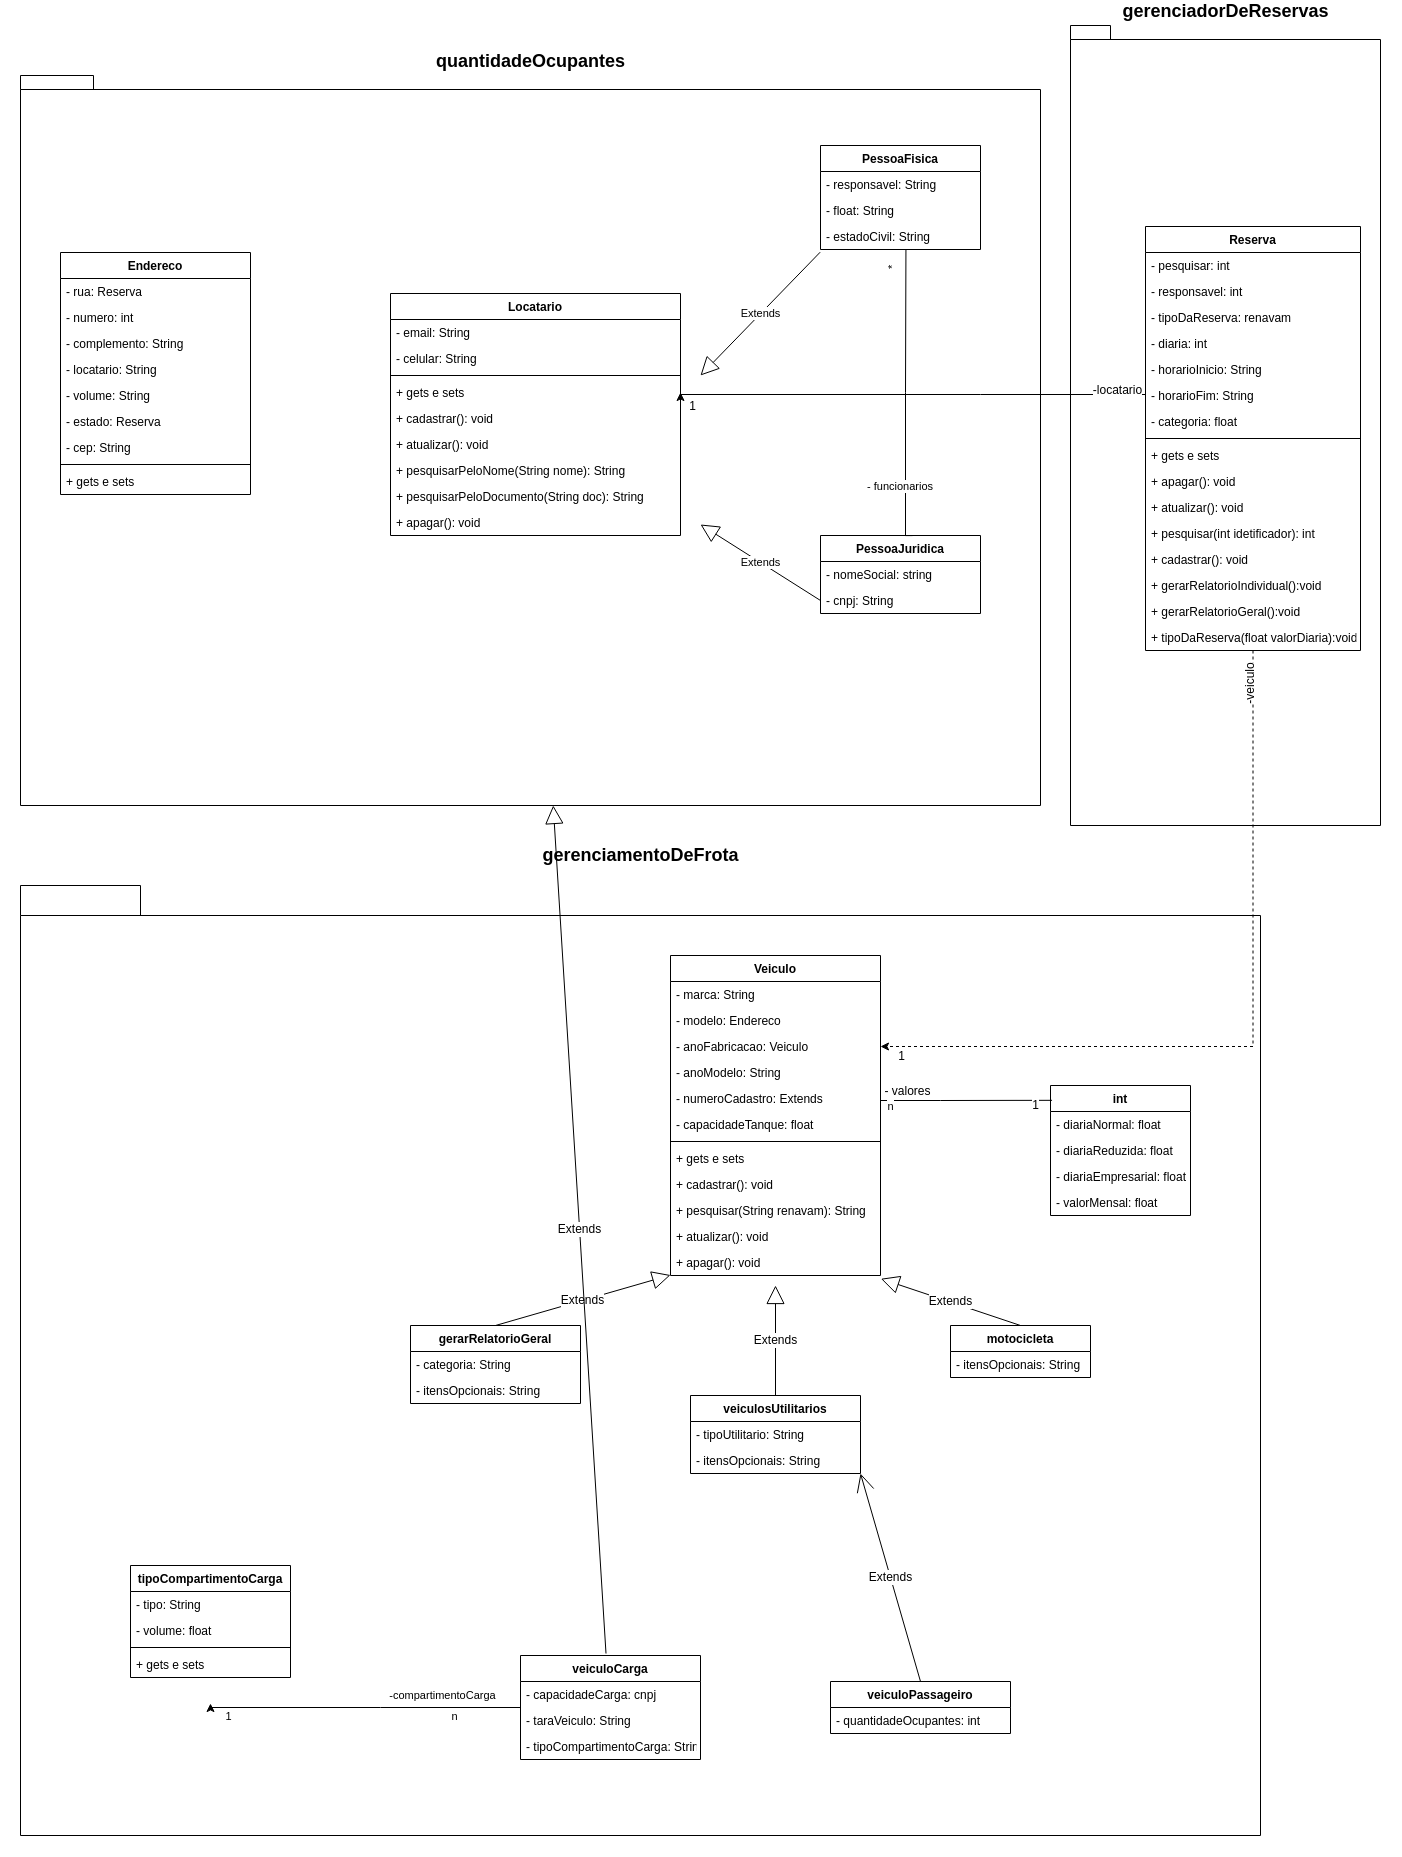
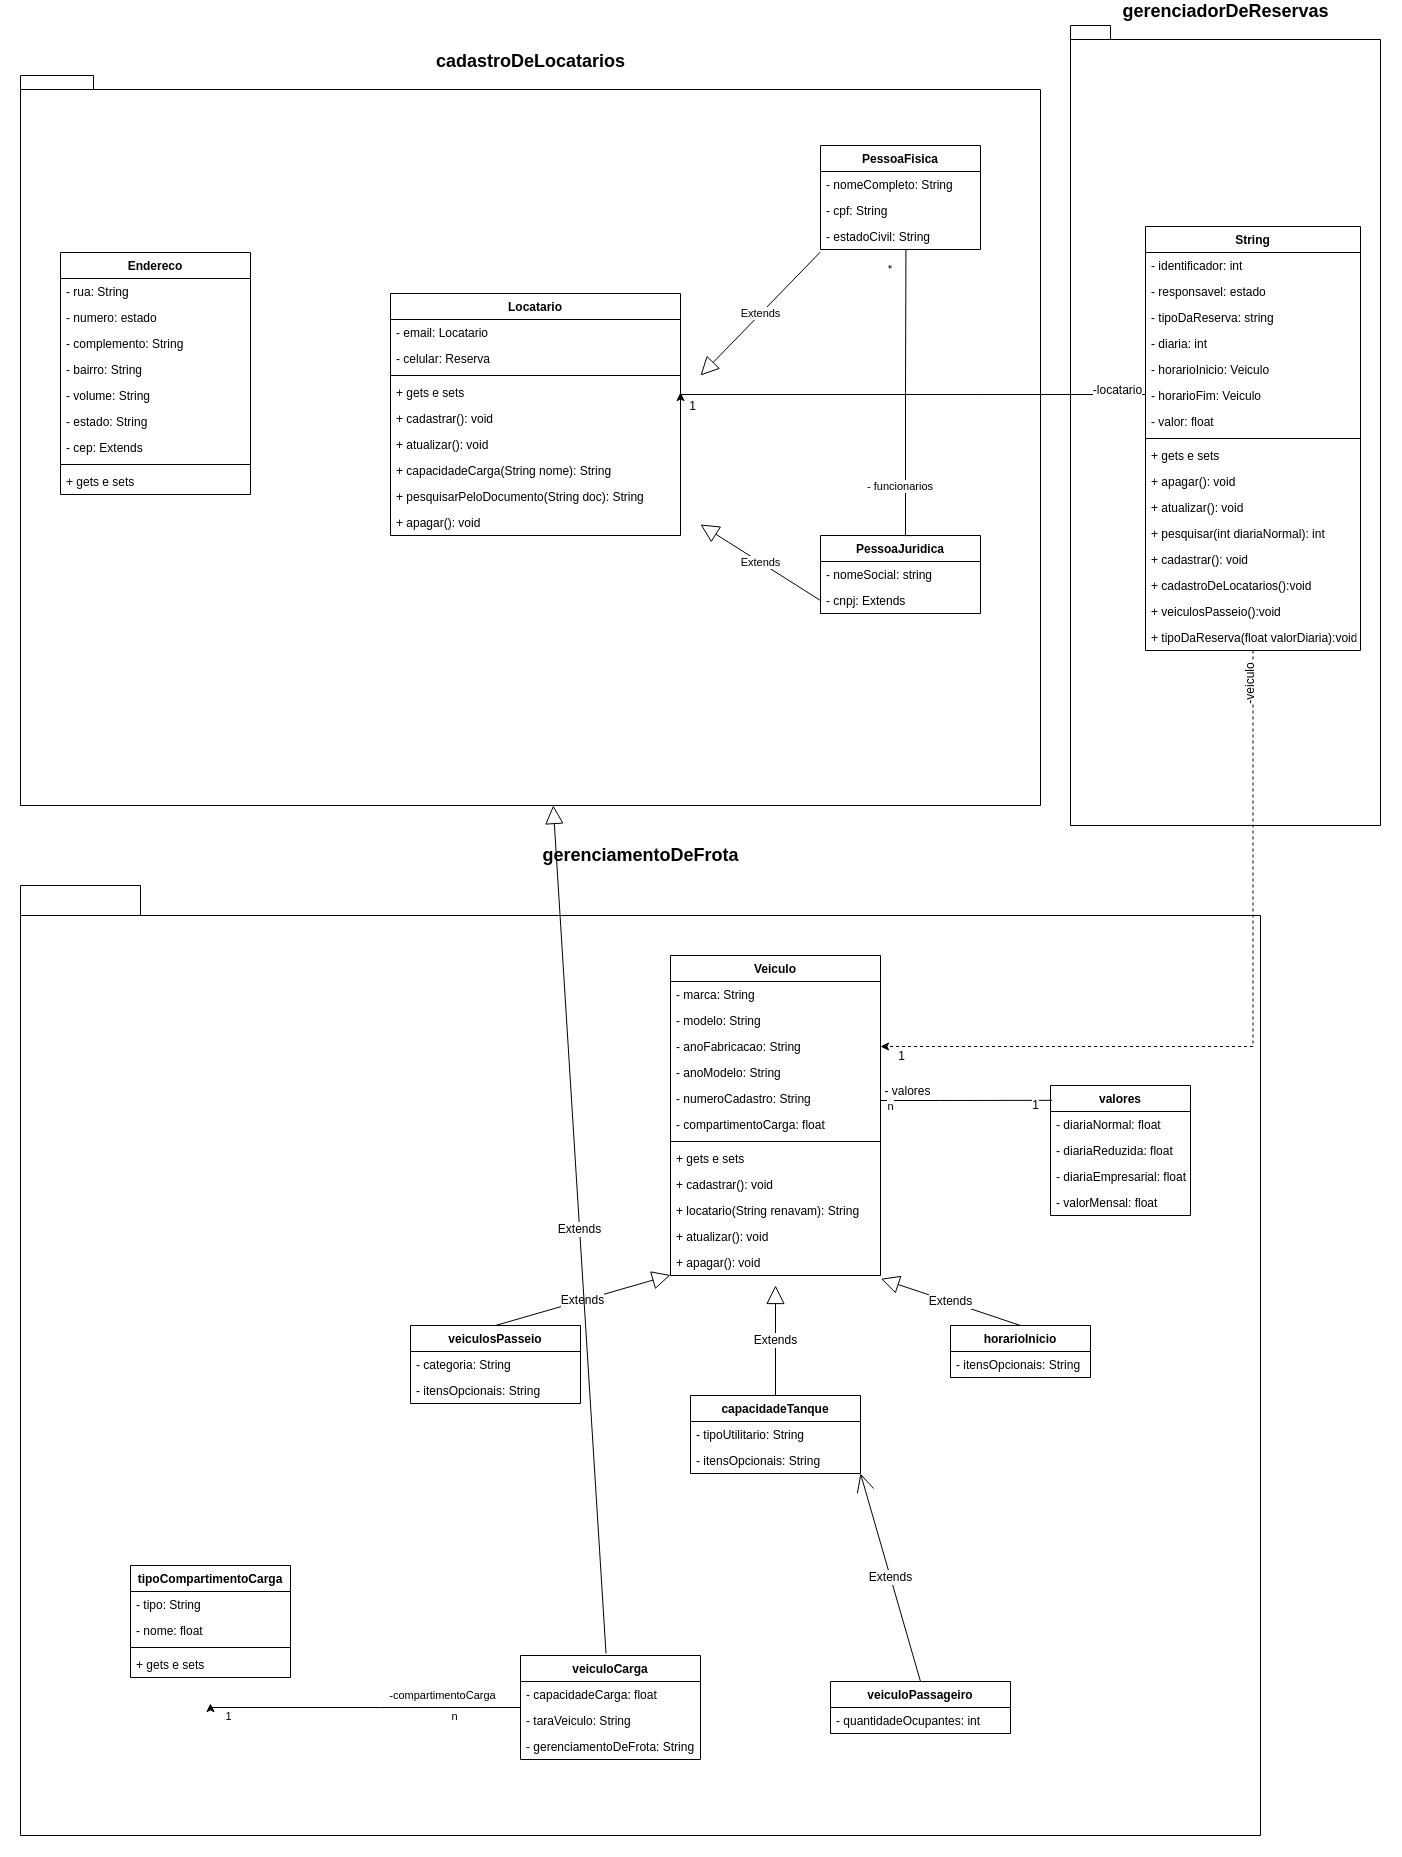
node "quantidadeOcupantes": label "quantidadeOcupantes" -> "cadastroDeLocatarios"
node "- responsavel: String": label "- responsavel: String" -> "- nomeCompleto: String"
node "- float: String": label "- float: String" -> "- cpf: String"
node "Reserva": label "Reserva" -> "String"
node "- pesquisar: int": label "- pesquisar: int" -> "- identificador: int"
node "- rua: Reserva": label "- rua: Reserva" -> "- rua: String"
node "- responsavel: int": label "- responsavel: int" -> "- responsavel: estado"
node "- numero: int": label "- numero: int" -> "- numero: estado"
node "- tipoDaReserva: renavam": label "- tipoDaReserva: renavam" -> "- tipoDaReserva: string"
node "- email: String": label "- email: String" -> "- email: Locatario"
node "- celular: String": label "- celular: String" -> "- celular: Reserva"
node "- locatario: String": label "- locatario: String" -> "- bairro: String"
node "- horarioInicio: String": label "- horarioInicio: String" -> "- horarioInicio: Veiculo"
node "- horarioFim: String": label "- horarioFim: String" -> "- horarioFim: Veiculo"
node "- estado: Reserva": label "- estado: Reserva" -> "- estado: String"
node "- categoria: float": label "- categoria: float" -> "- valor: float"
node "- cep: String": label "- cep: String" -> "- cep: Extends"
node "+ pesquisarPeloNome(String nome): String": label "+ pesquisarPeloNome(String nome): String" -> "+ capacidadeCarga(String nome): String"
node "+ pesquisar(int idetificador): int": label "+ pesquisar(int idetificador): int" -> "+ pesquisar(int diariaNormal): int"
node "+ gerarRelatorioIndividual():void": label "+ gerarRelatorioIndividual():void" -> "+ cadastroDeLocatarios():void"
node "- cnpj: String": label "- cnpj: String" -> "- cnpj: Extends"
node "+ gerarRelatorioGeral():void": label "+ gerarRelatorioGeral():void" -> "+ veiculosPasseio():void"
node "- modelo: Endereco": label "- modelo: Endereco" -> "- modelo: String"
node "- anoFabricacao: Veiculo": label "- anoFabricacao: Veiculo" -> "- anoFabricacao: String"
node "- numeroCadastro: Extends": label "- numeroCadastro: Extends" -> "- numeroCadastro: String"
node "int": label "int" -> "valores"
node "- capacidadeTanque: float": label "- capacidadeTanque: float" -> "- compartimentoCarga: float"
node "+ pesquisar(String renavam): String": label "+ pesquisar(String renavam): String" -> "+ locatario(String renavam): String"
node "gerarRelatorioGeral": label "gerarRelatorioGeral" -> "veiculosPasseio"
node "motocicleta": label "motocicleta" -> "horarioInicio"
node "veiculosUtilitarios": label "veiculosUtilitarios" -> "capacidadeTanque"
node "- volume: float": label "- volume: float" -> "- nome: float"
node "- capacidadeCarga: cnpj": label "- capacidadeCarga: cnpj" -> "- capacidadeCarga: float"
node "- tipoCompartimentoCarga: String": label "- tipoCompartimentoCarga: String" -> "- gerenciamentoDeFrota: String"
